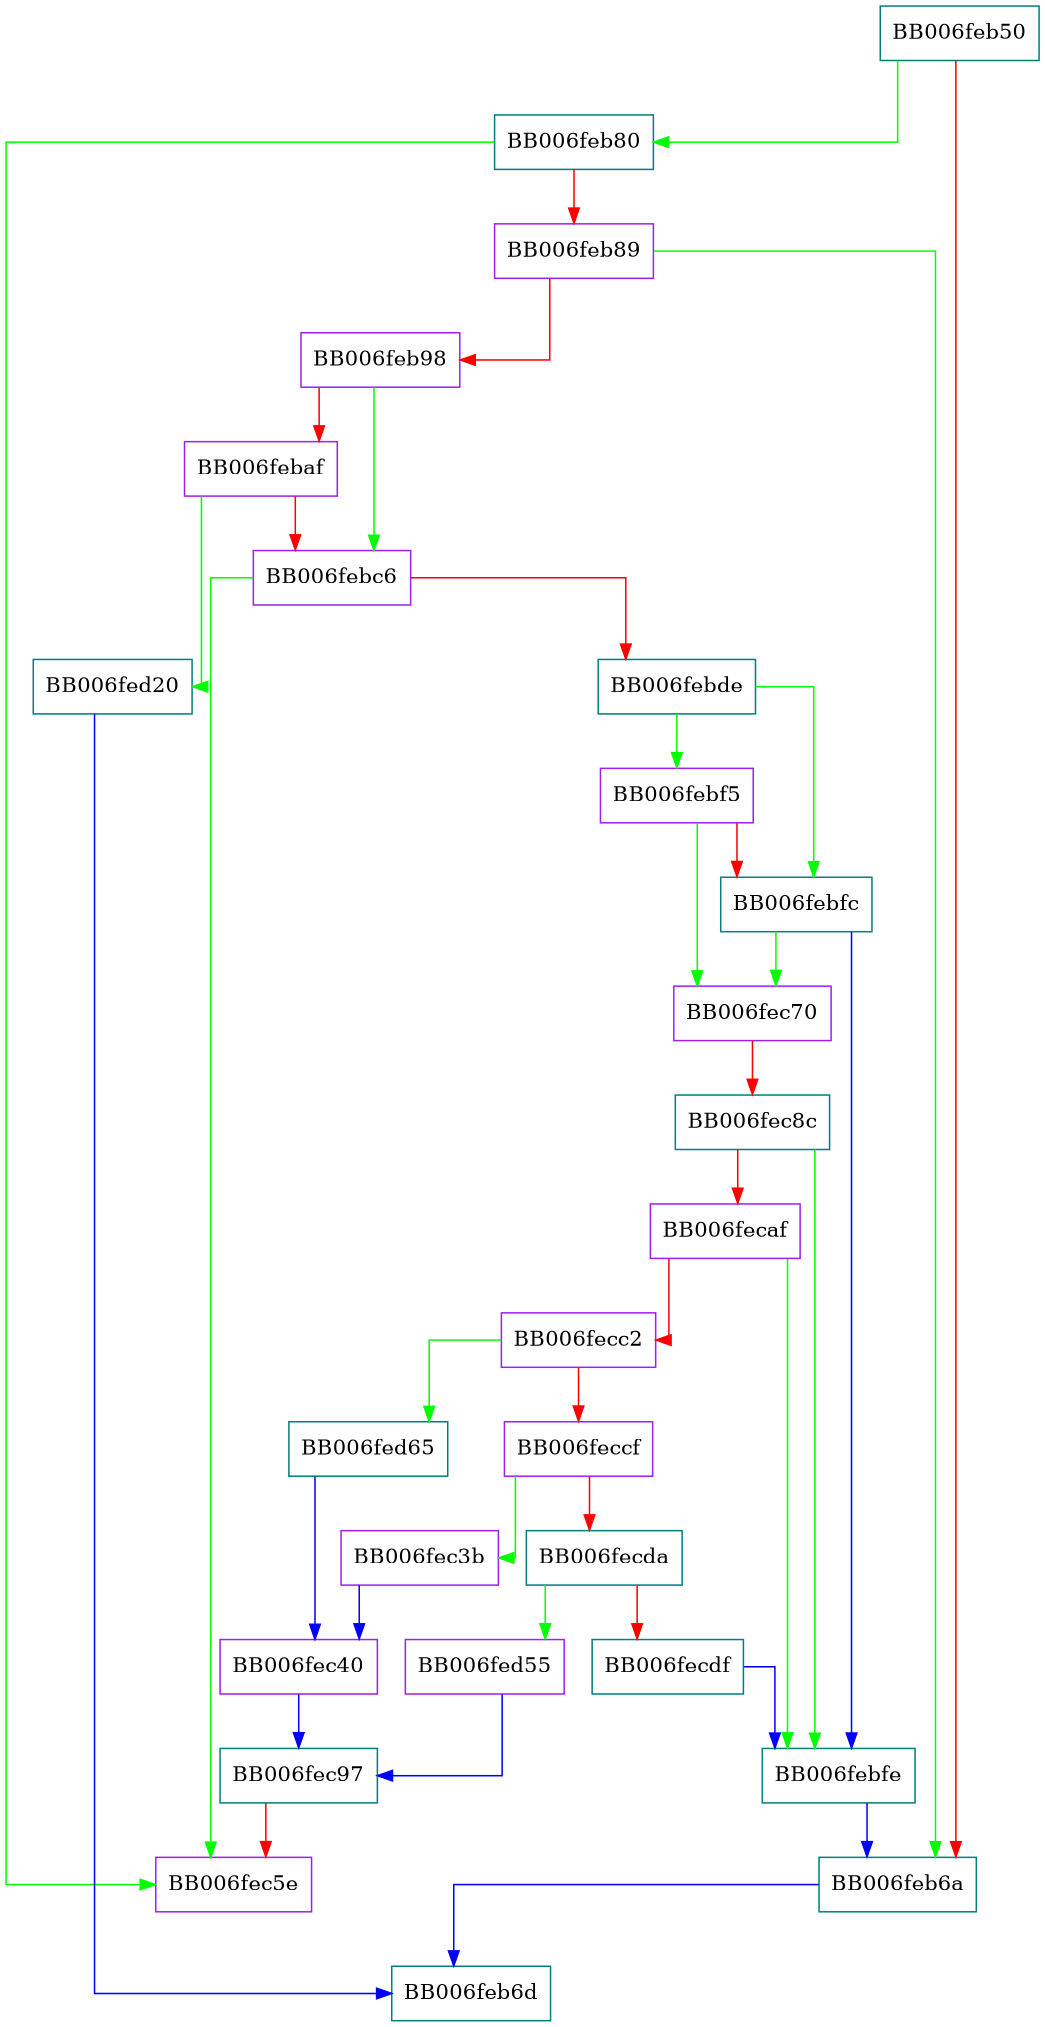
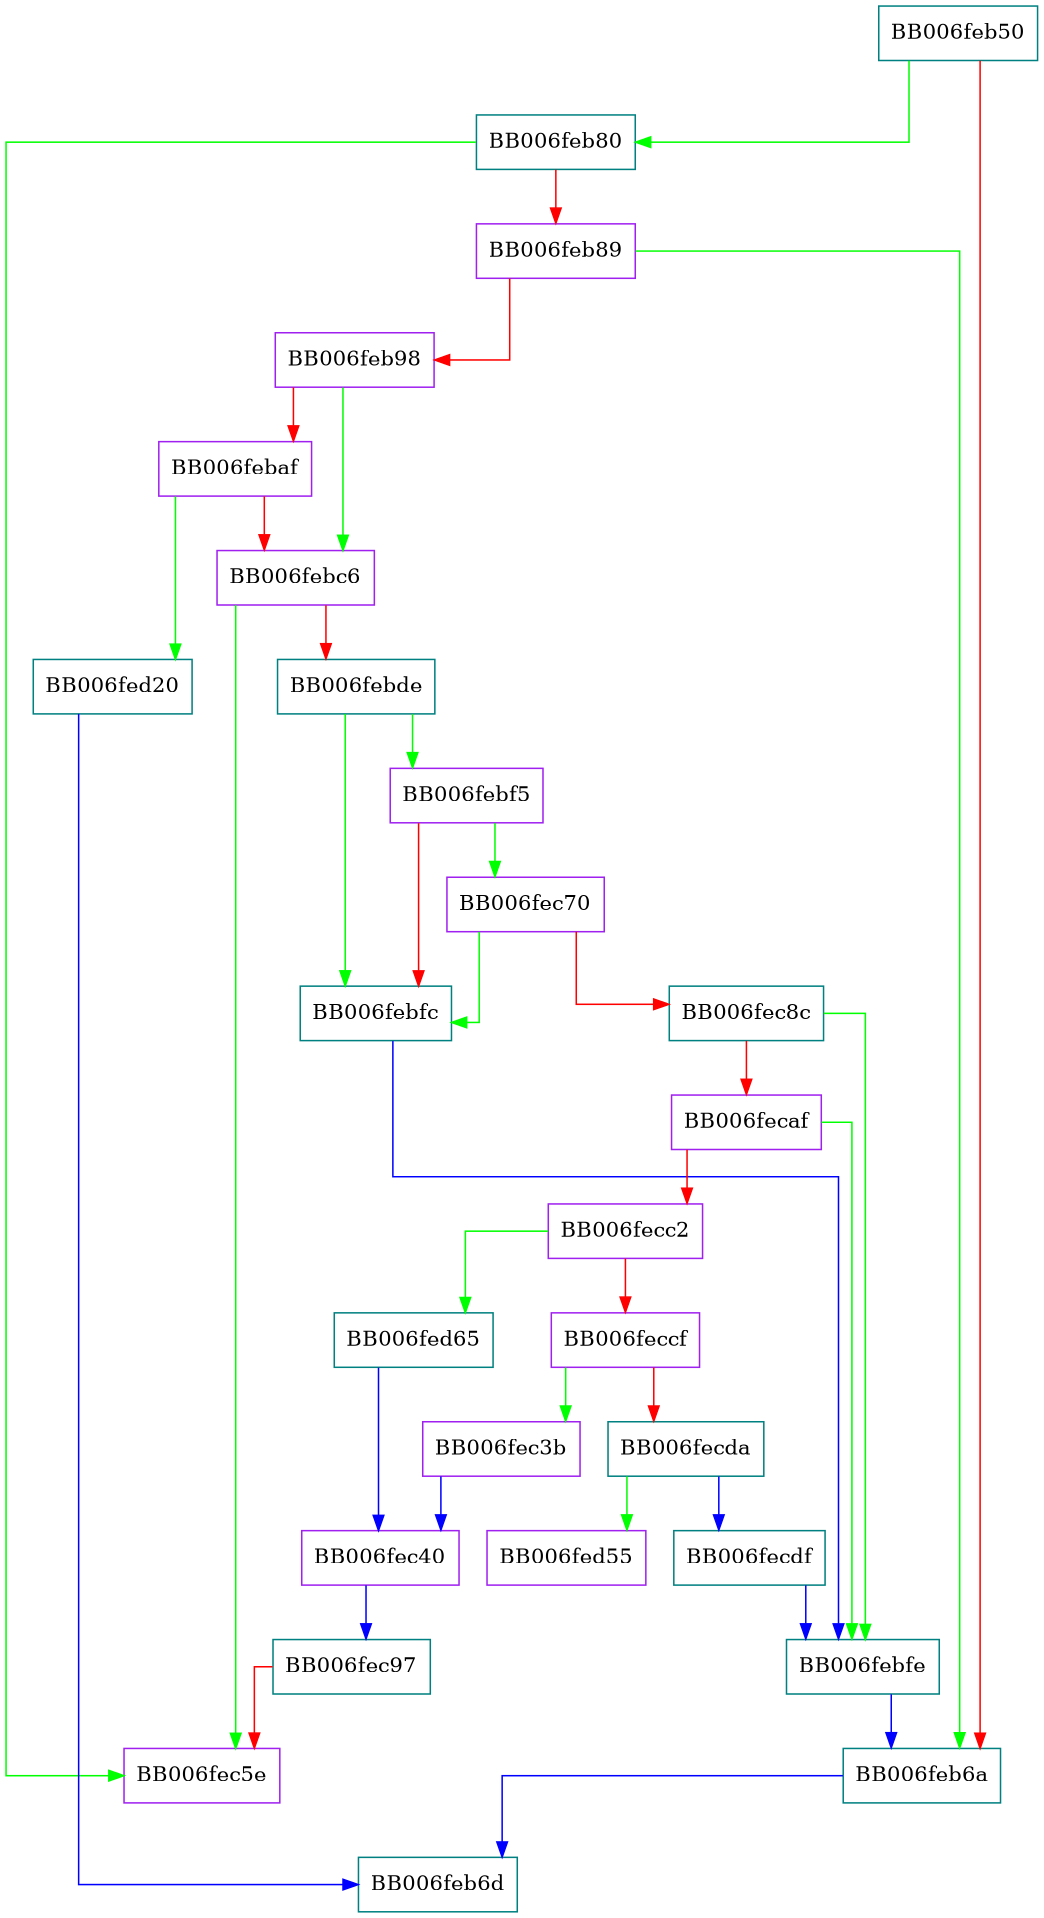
edge "BB006febfc" -> "BB006fec70": reversed
edge "BB006fecda" -> "BB006fecdf": color red -> blue
edge "BB006fed55" -> "BB006fec97": removed
